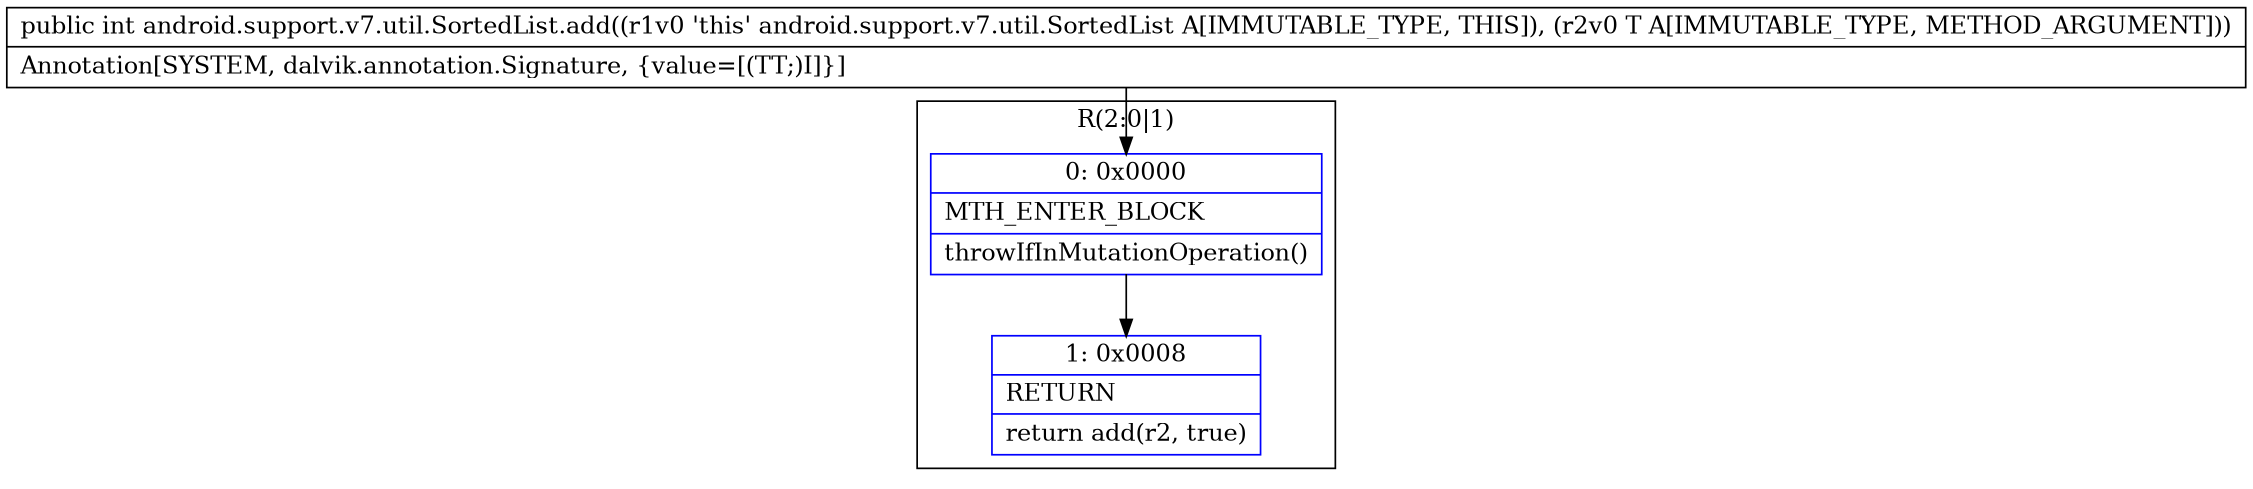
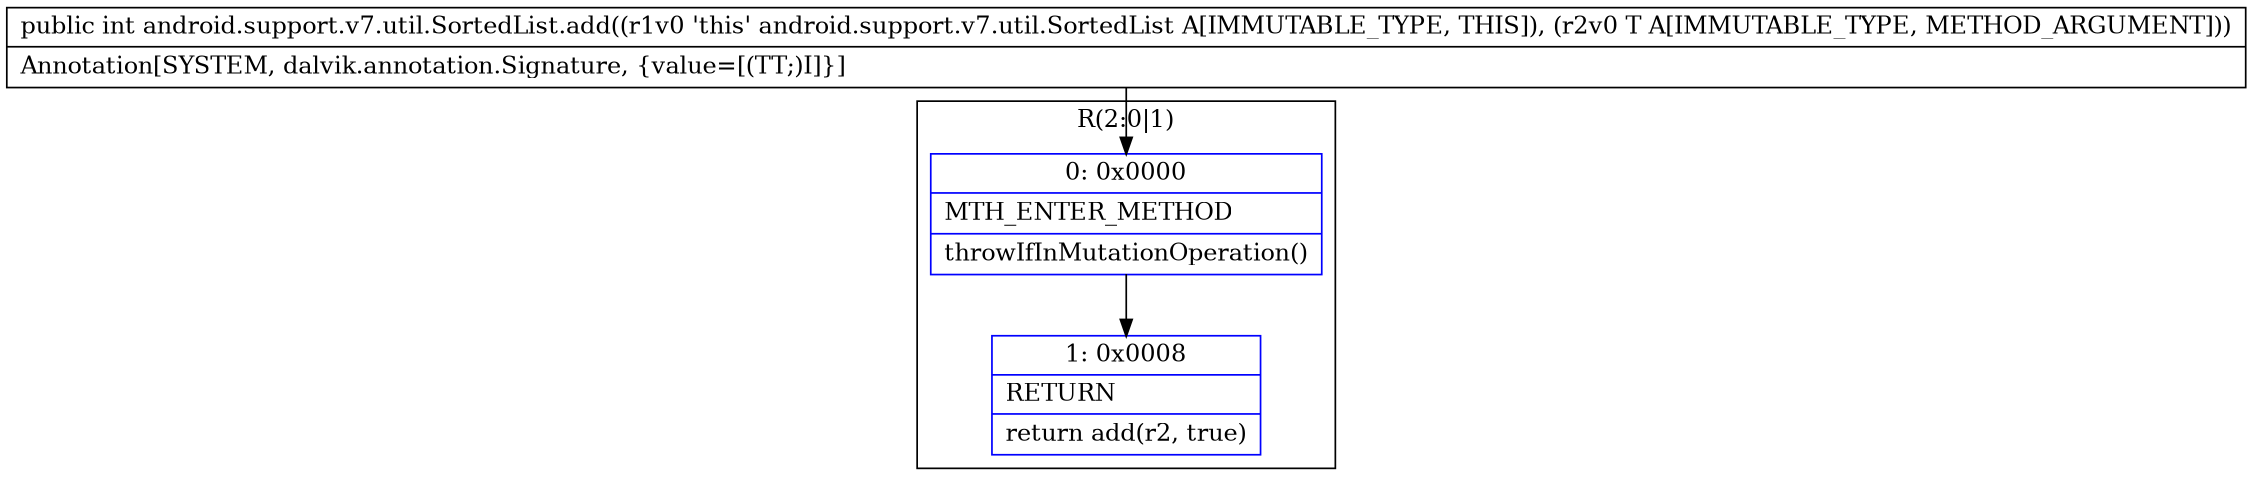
node "0: 0x0000": text "MTH_ENTER_BLOCK" -> "MTH_ENTER_METHOD"
